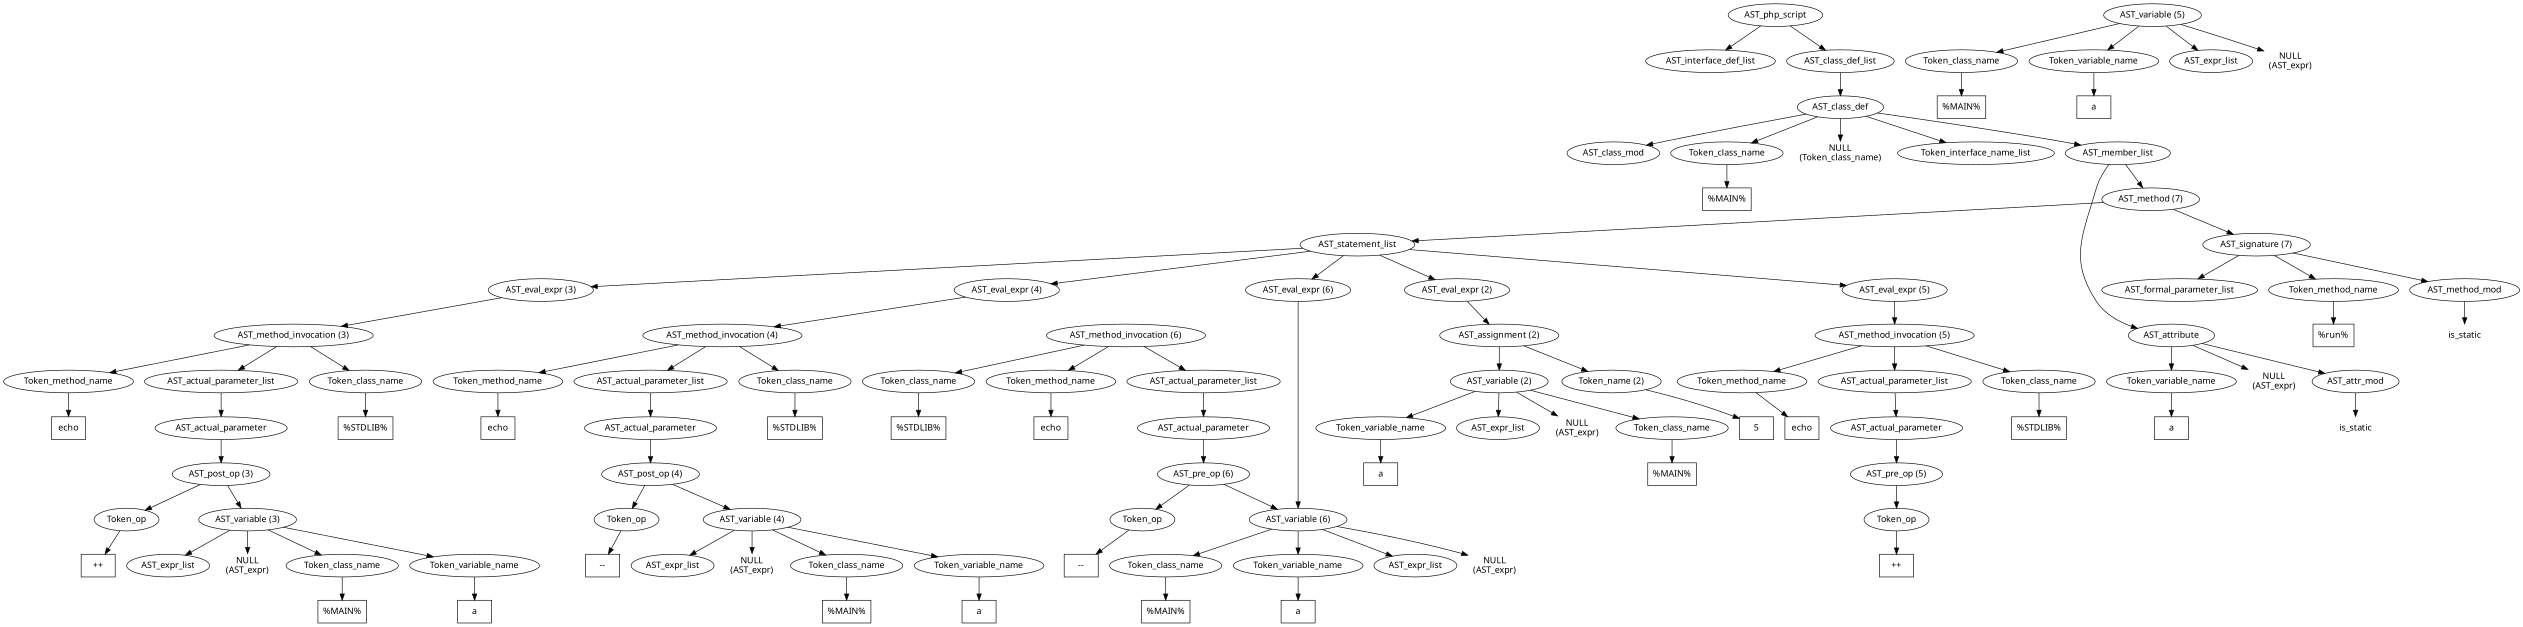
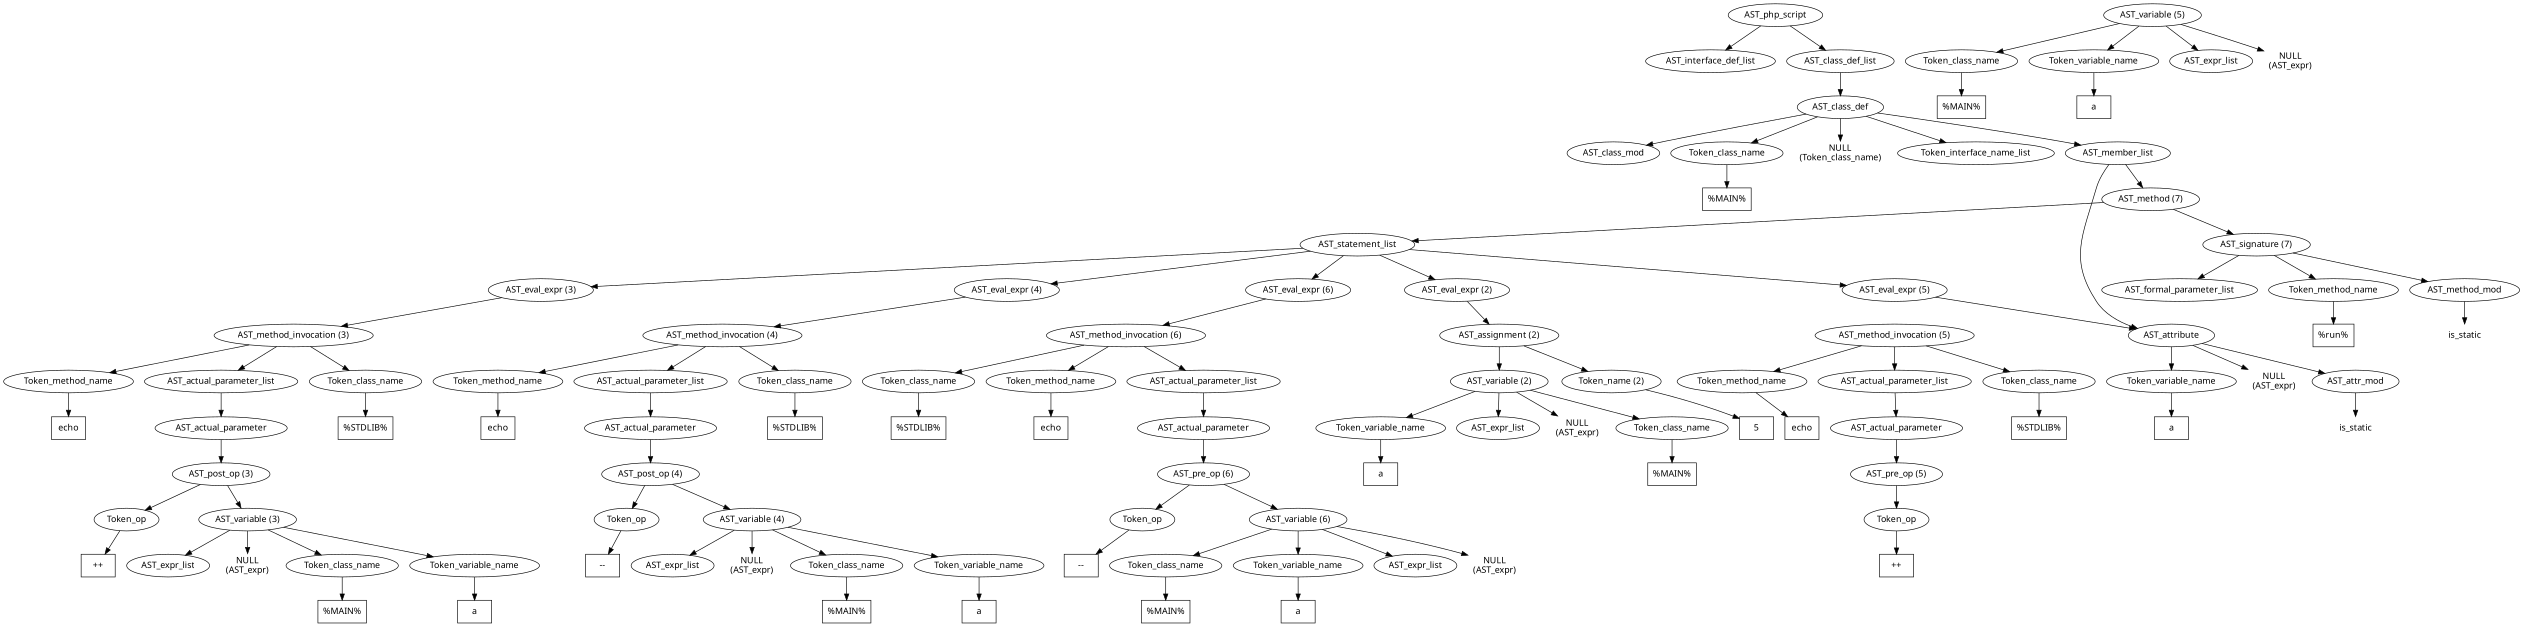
edge "AST_eval_expr (5)" -> "AST_method_invocation (5)": now "AST_eval_expr (5)" -> "AST_attribute"
edge "AST_eval_expr (6)" -> "AST_variable (6)": now "AST_eval_expr (6)" -> "AST_method_invocation (6)"
